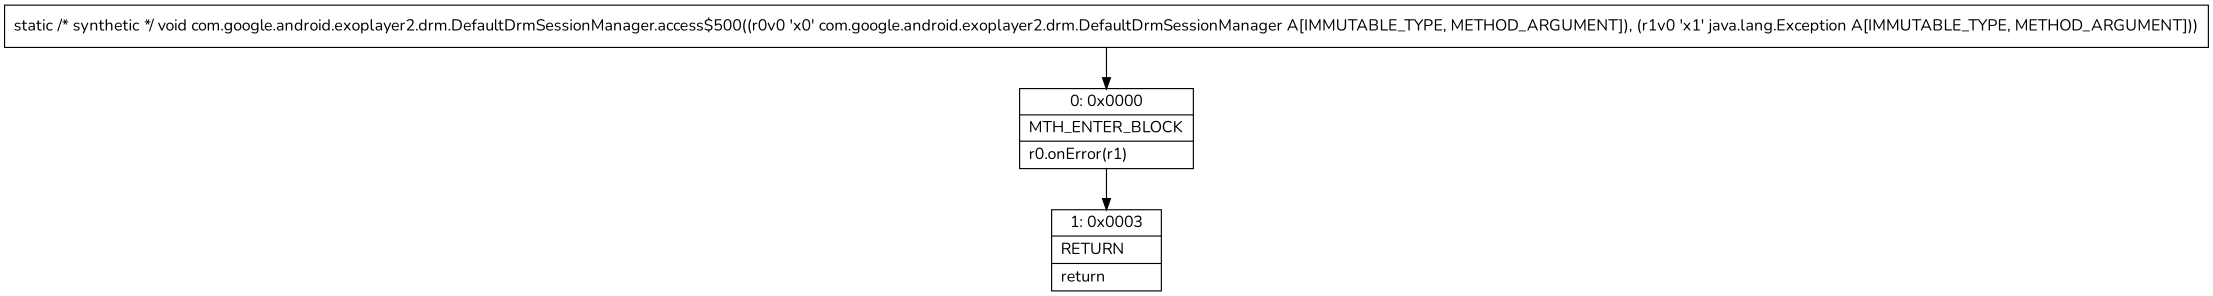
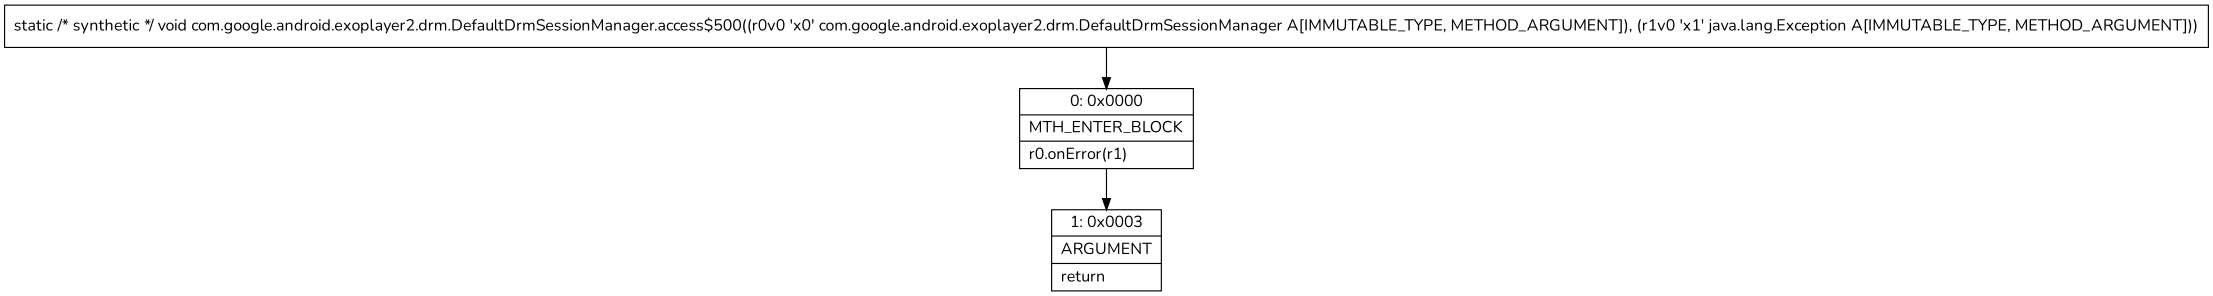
node "1: 0x0003": text "RETURN" -> "ARGUMENT"
